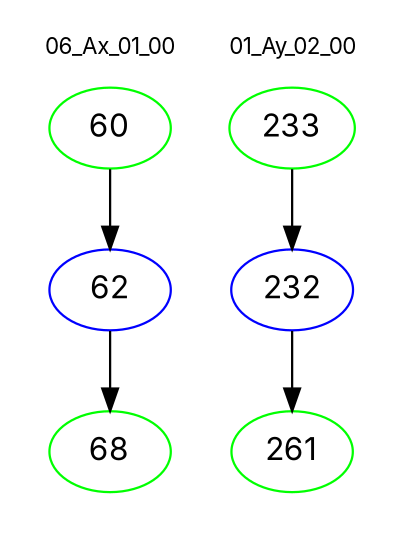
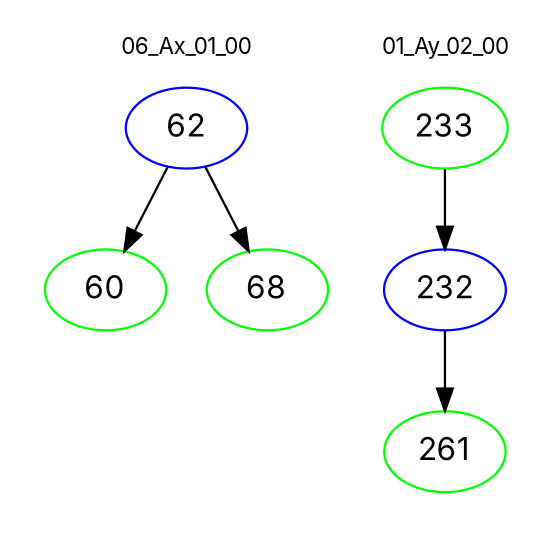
edge "60" -> "62": reversed
